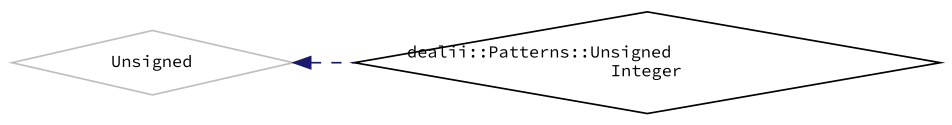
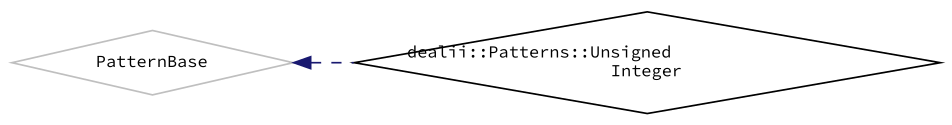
node "Unsigned": label "Unsigned" -> "PatternBase"
